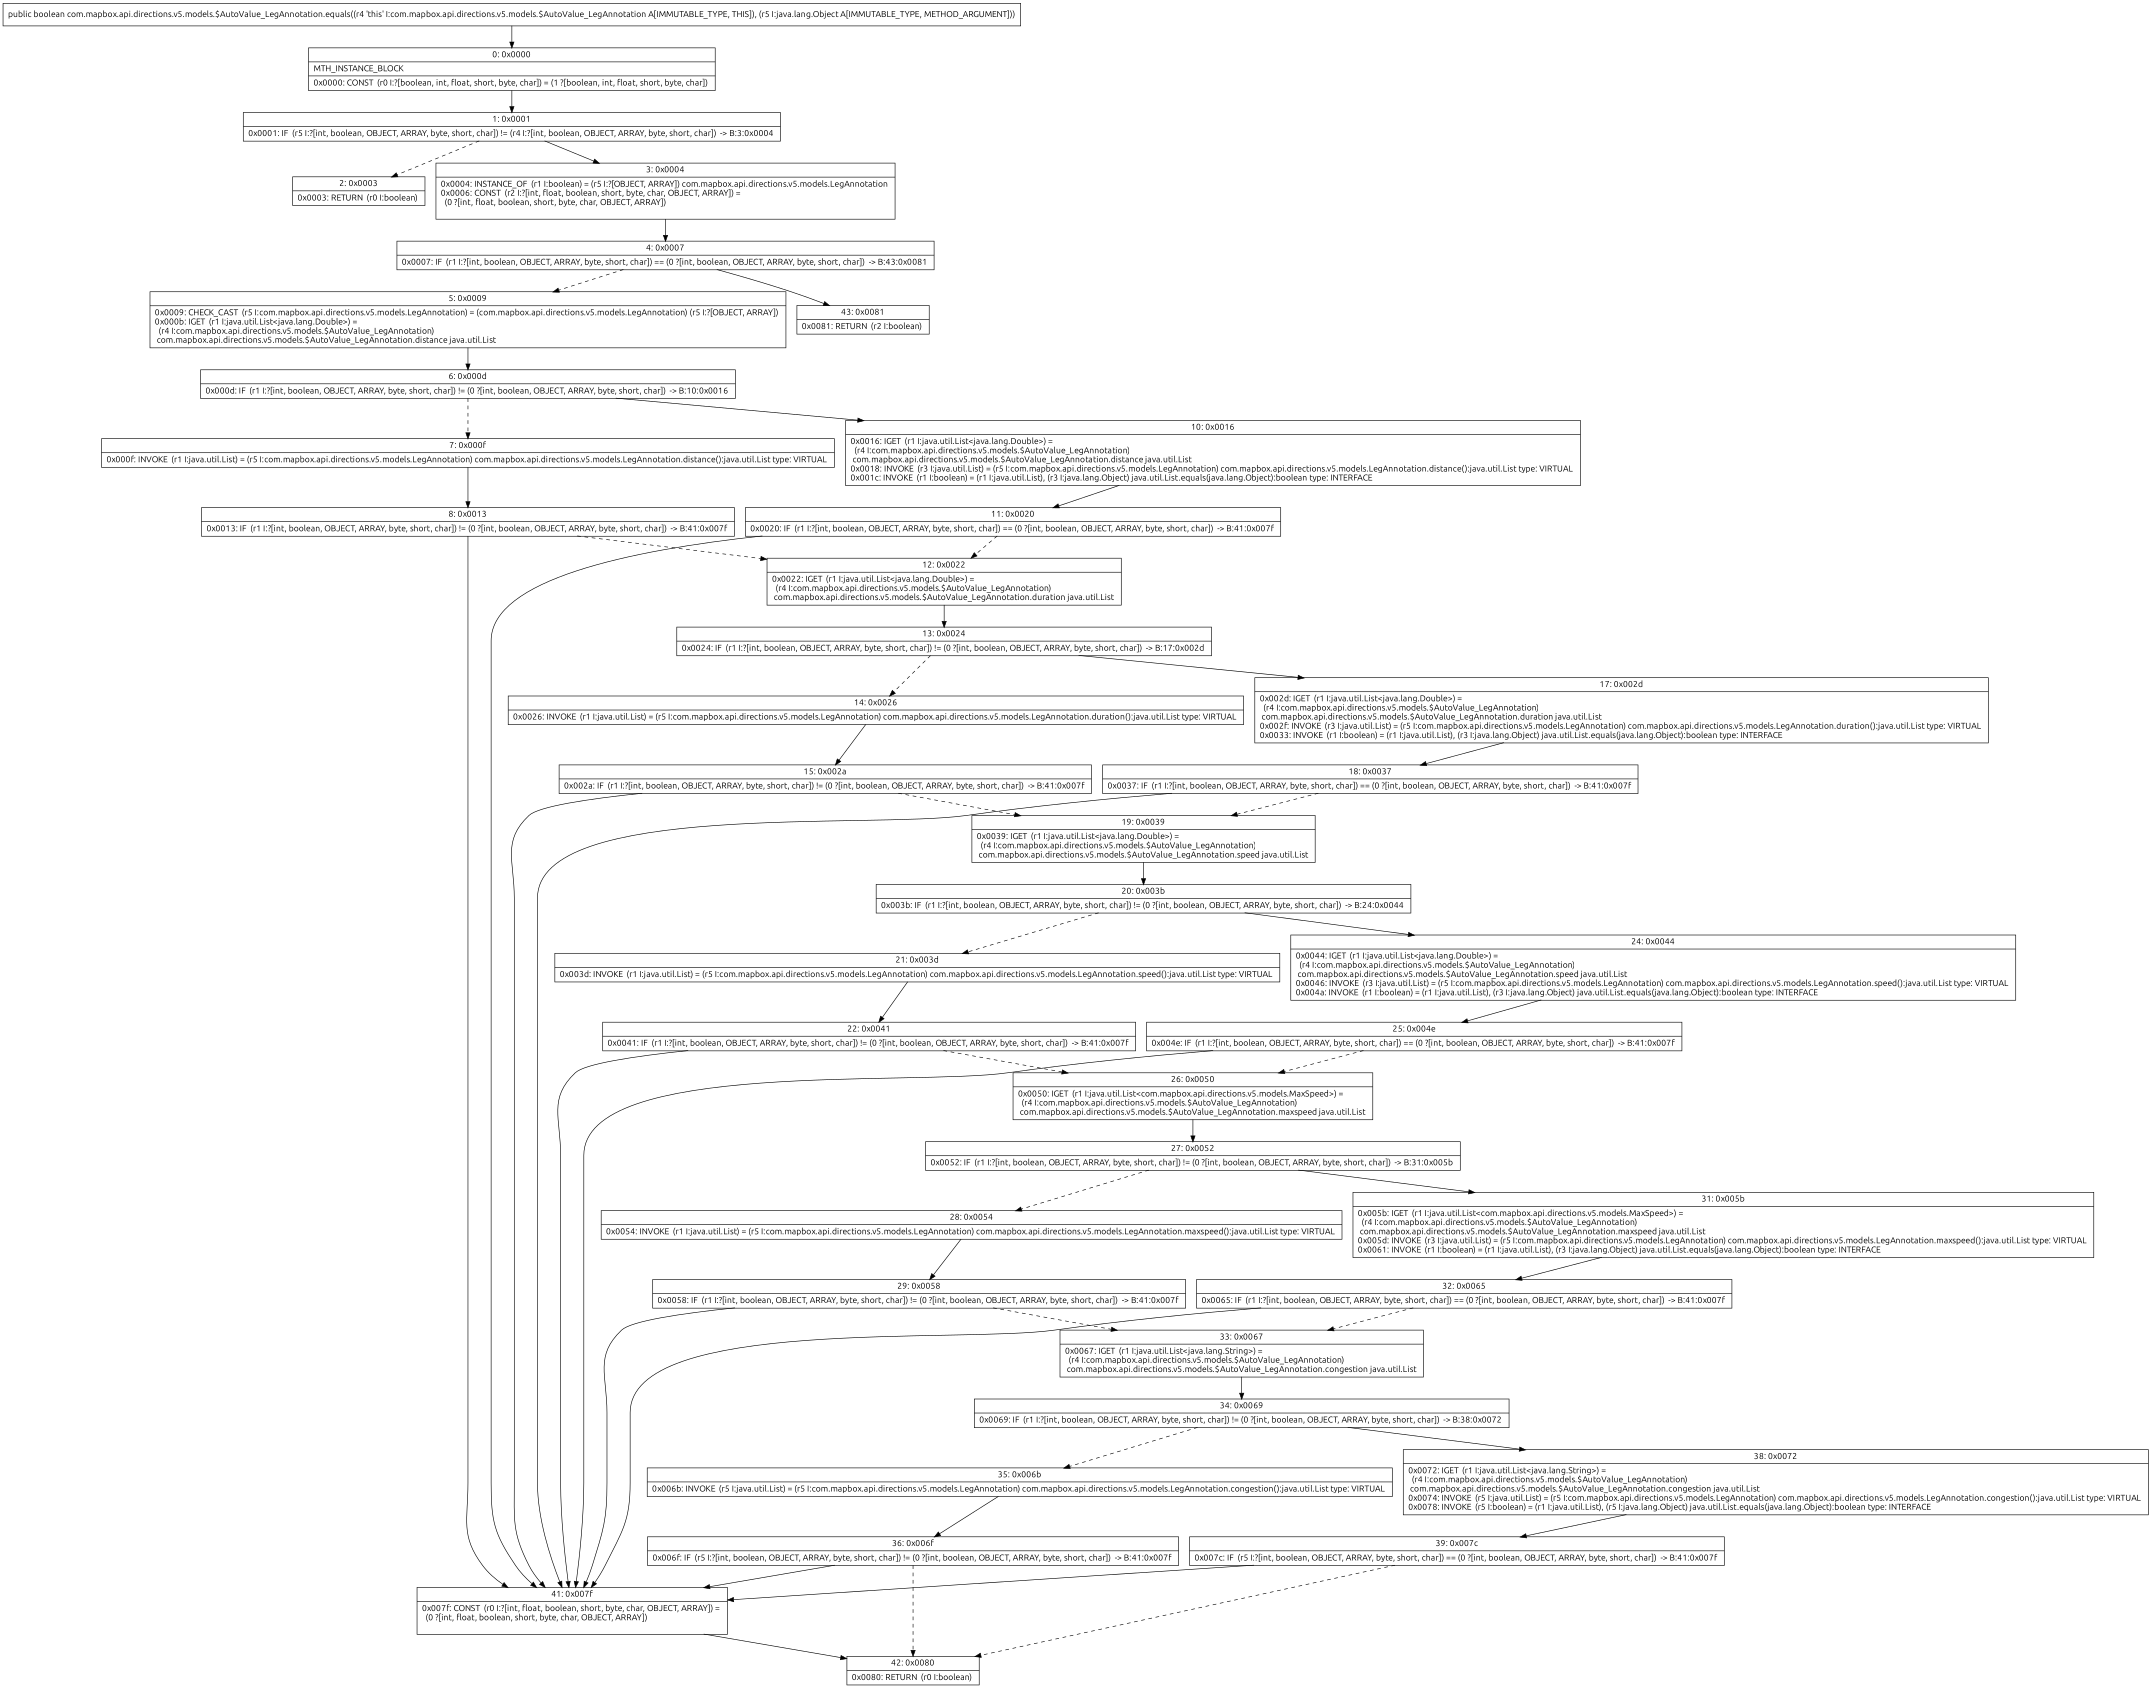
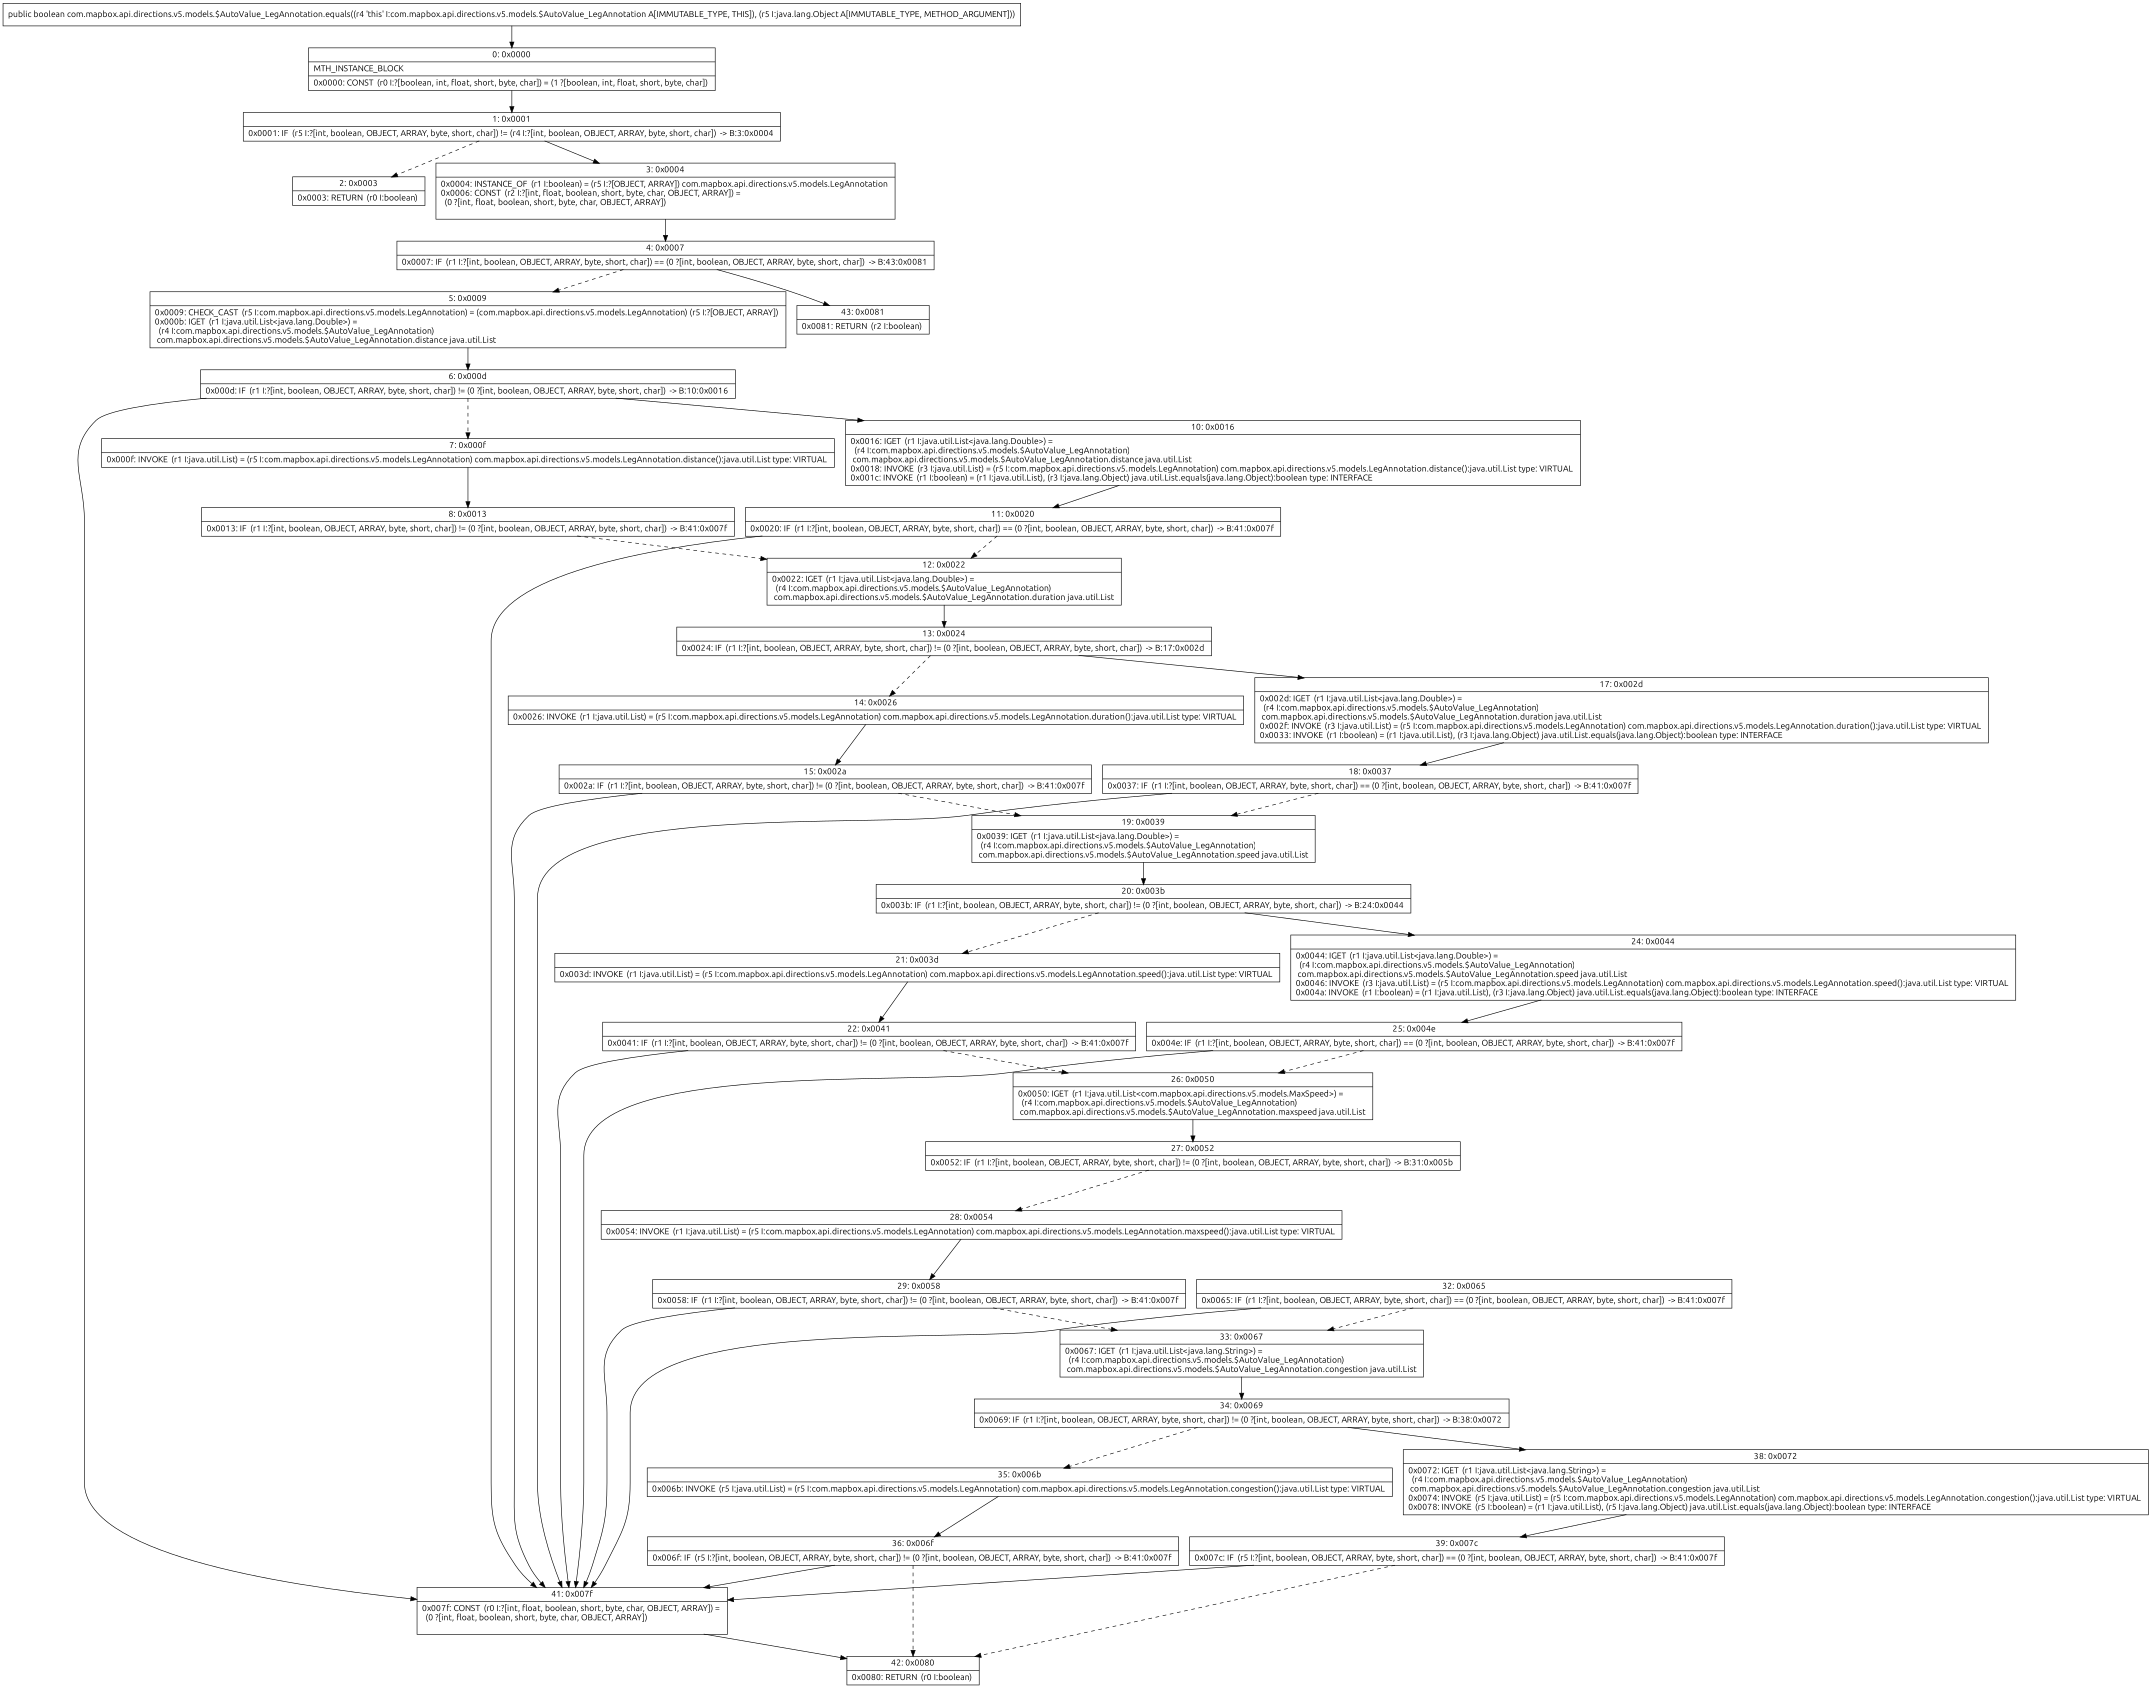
edge "8: 0x0013" -> "41: 0x007f": now "6: 0x000d" -> "41: 0x007f"
node "31: 0x005b": removed
